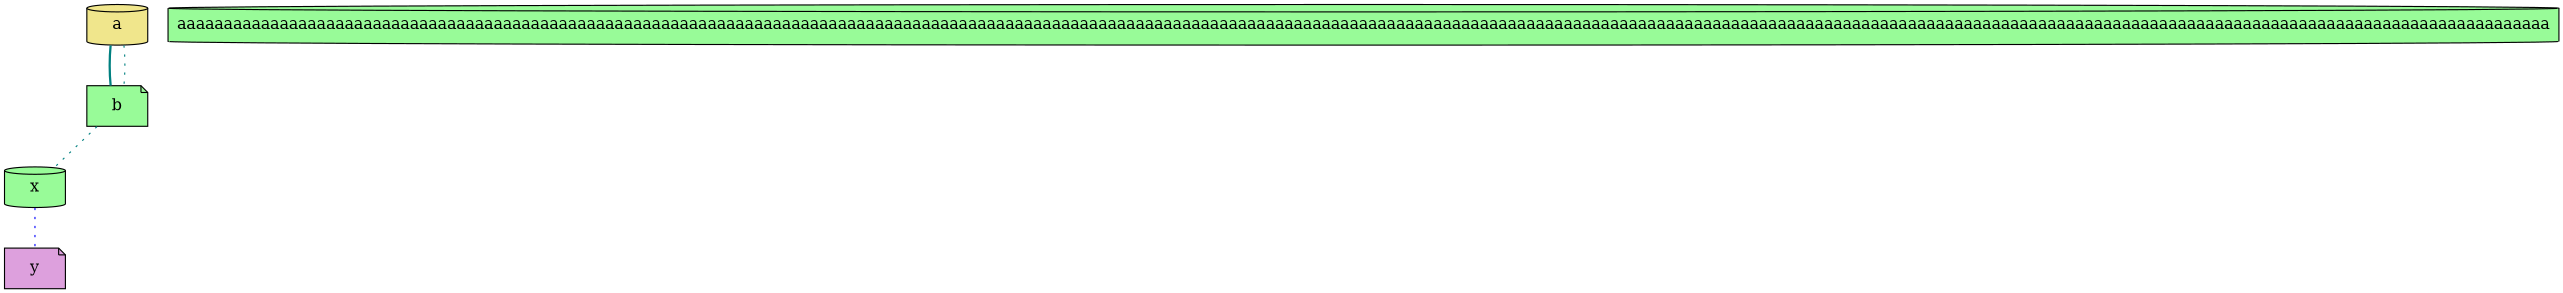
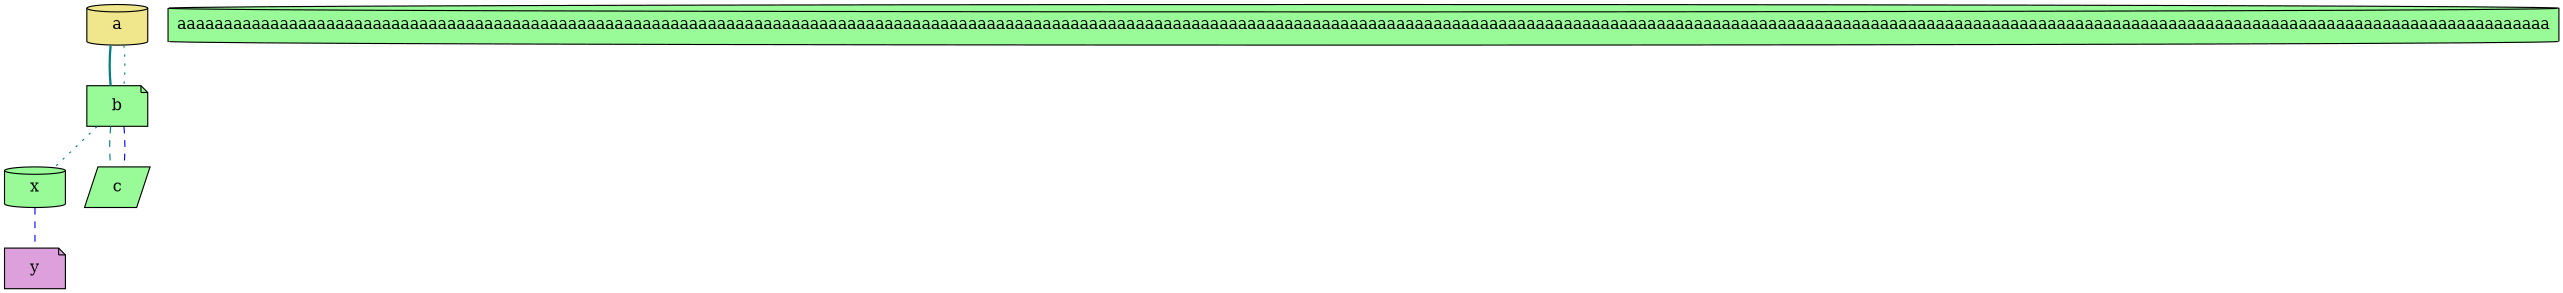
node "c": added
edge "x" -- "y": style dotted -> dashed
